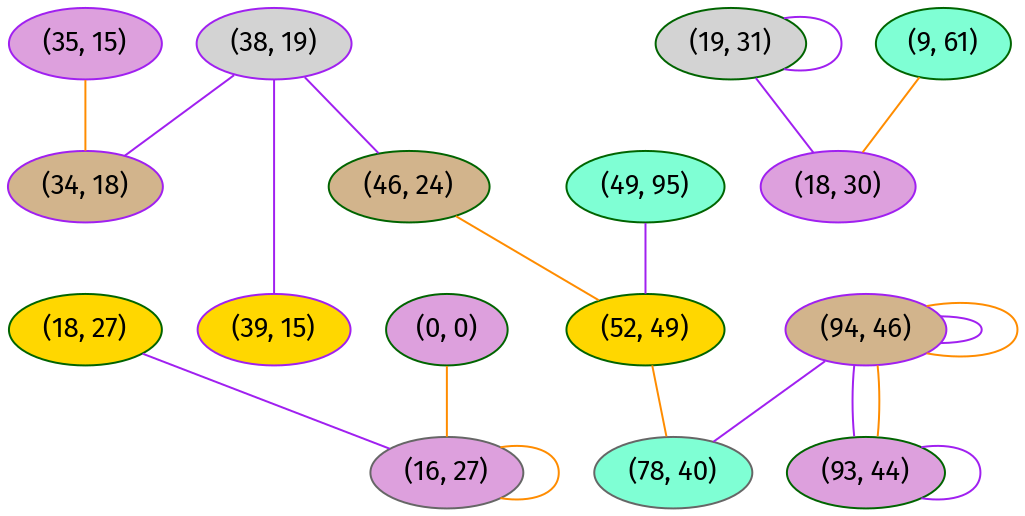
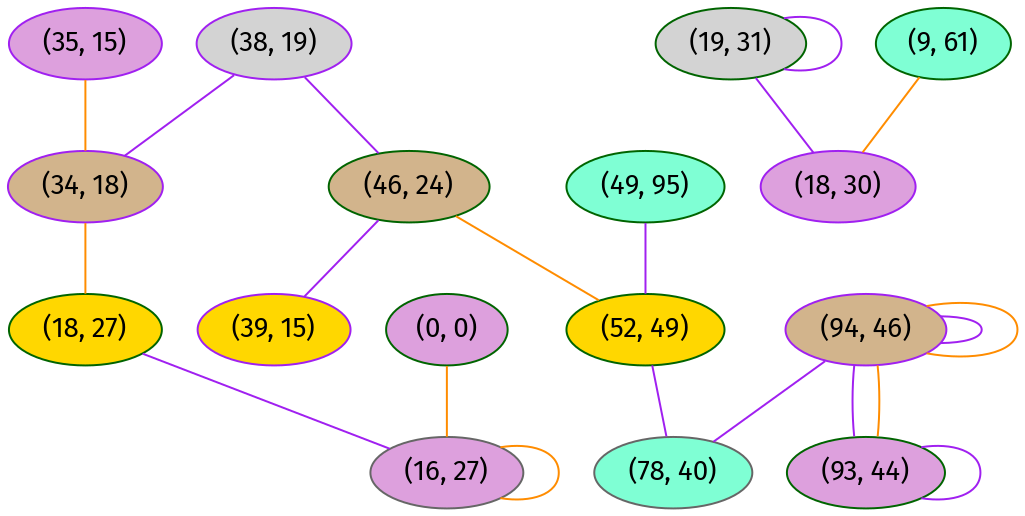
edge "(38, 19)" -- "(39, 15)": now "(46, 24)" -- "(39, 15)"
edge "(34, 18)" -- "(18, 27)": added
edge "(52, 49)" -- "(78, 40)": color darkorange -> purple
